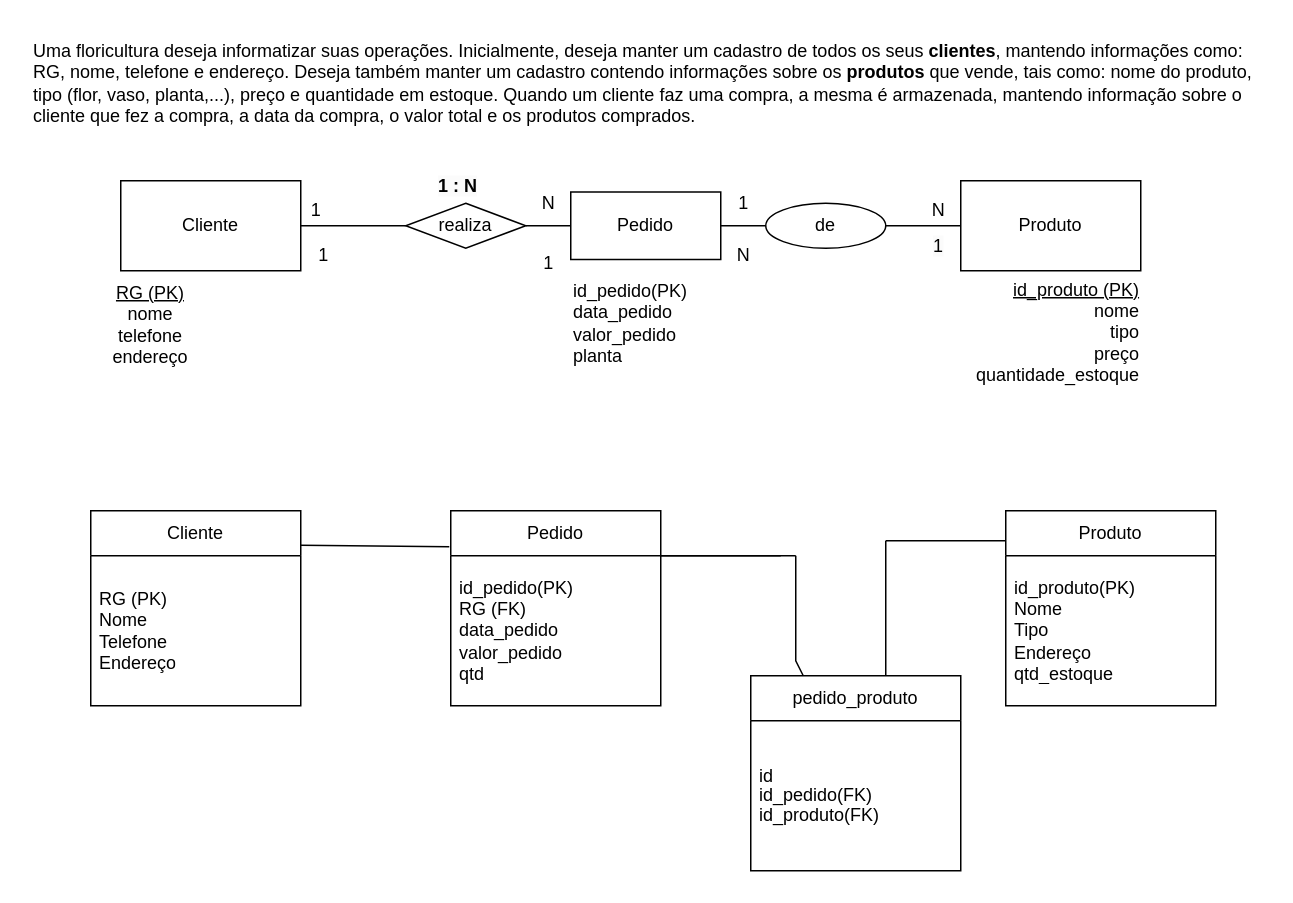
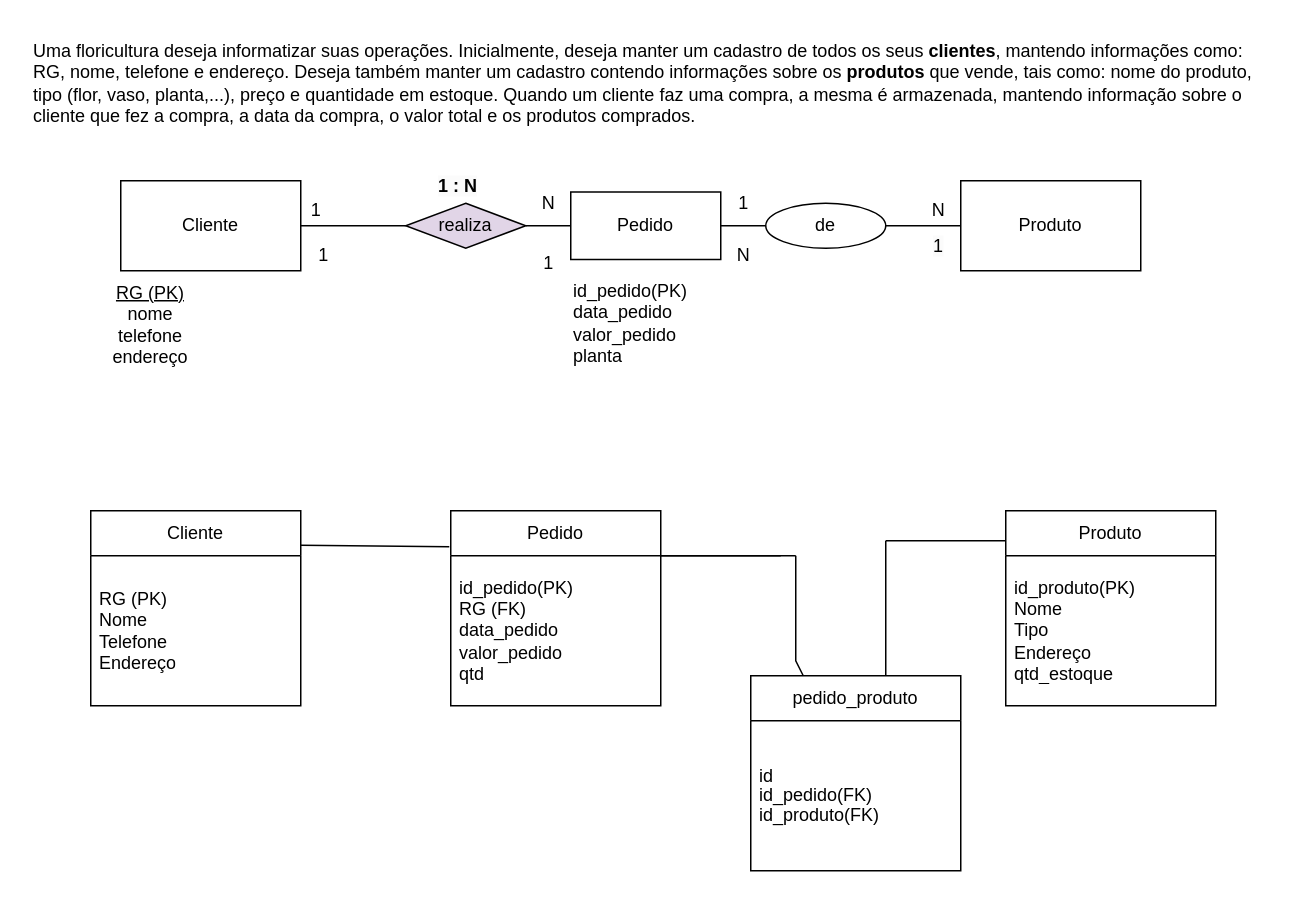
node "realiza": fillcolor #ffffff -> #e1d5e7
node "id_produto (PK) nome tipo preço quantidade_estoque": removed
